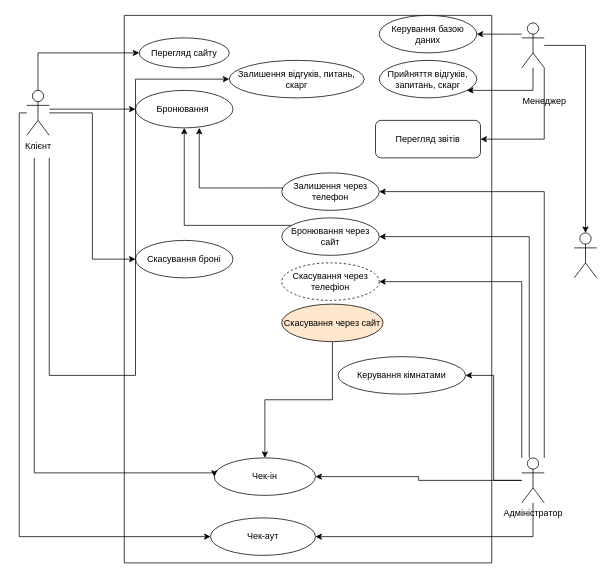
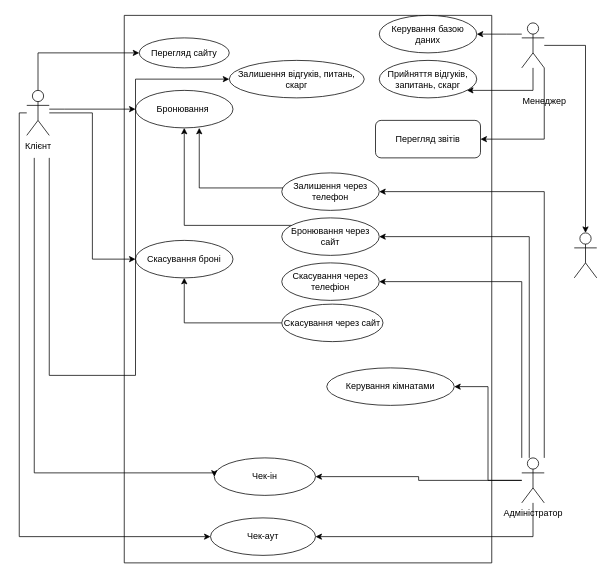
node "Скасування через телефіон": style dashed -> solid
node "Скасування через сайт": fillcolor #ffe6cc -> #ffffff
node "Керування кімнатами": moved (402, 375) -> (390, 387)
edge "Скасування через сайт" -> "Чек-ін": now "Скасування через сайт" -> "Скасування броні"
